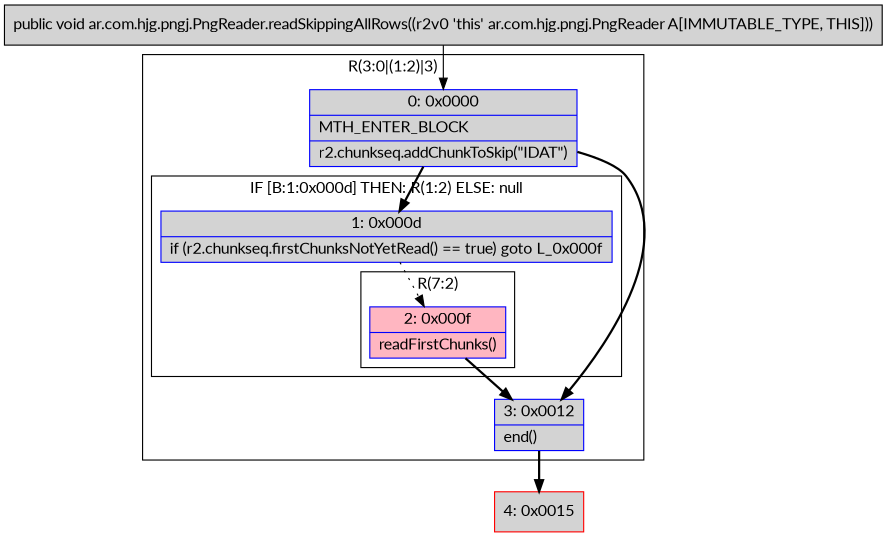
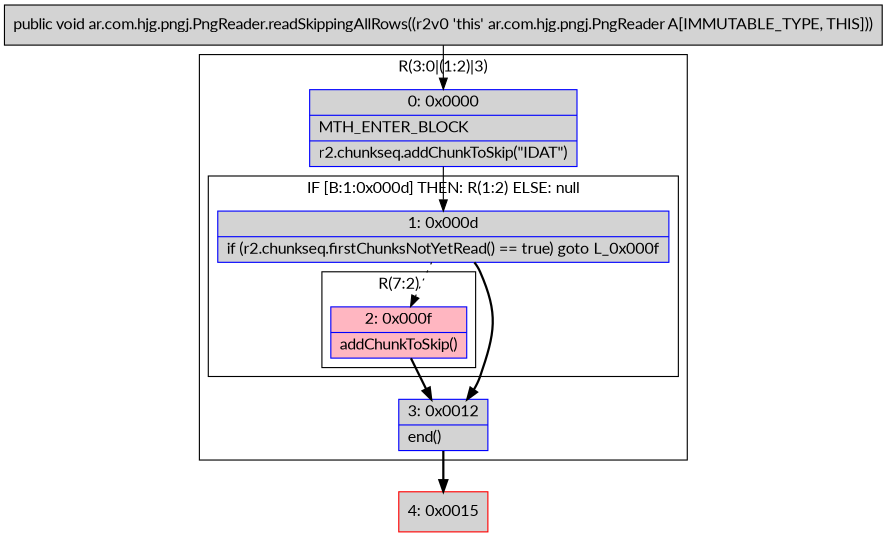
edge "0: 0x0000" -> "1: 0x000d": style bold -> solid
edge "0: 0x0000" -> "3: 0x0012": now "1: 0x000d" -> "3: 0x0012"
node "2: 0x000f": text "readFirstChunks()" -> "addChunkToSkip()"
